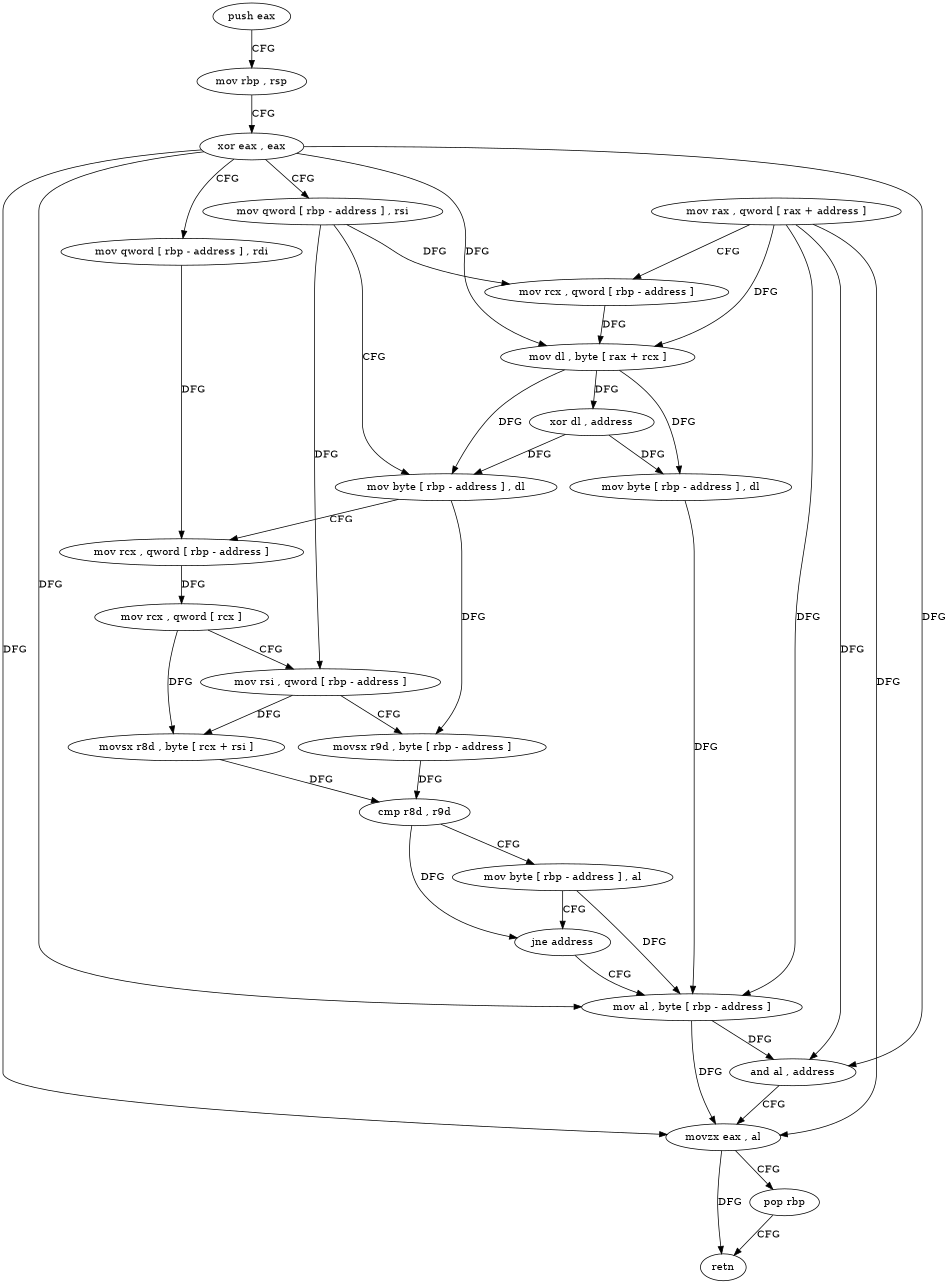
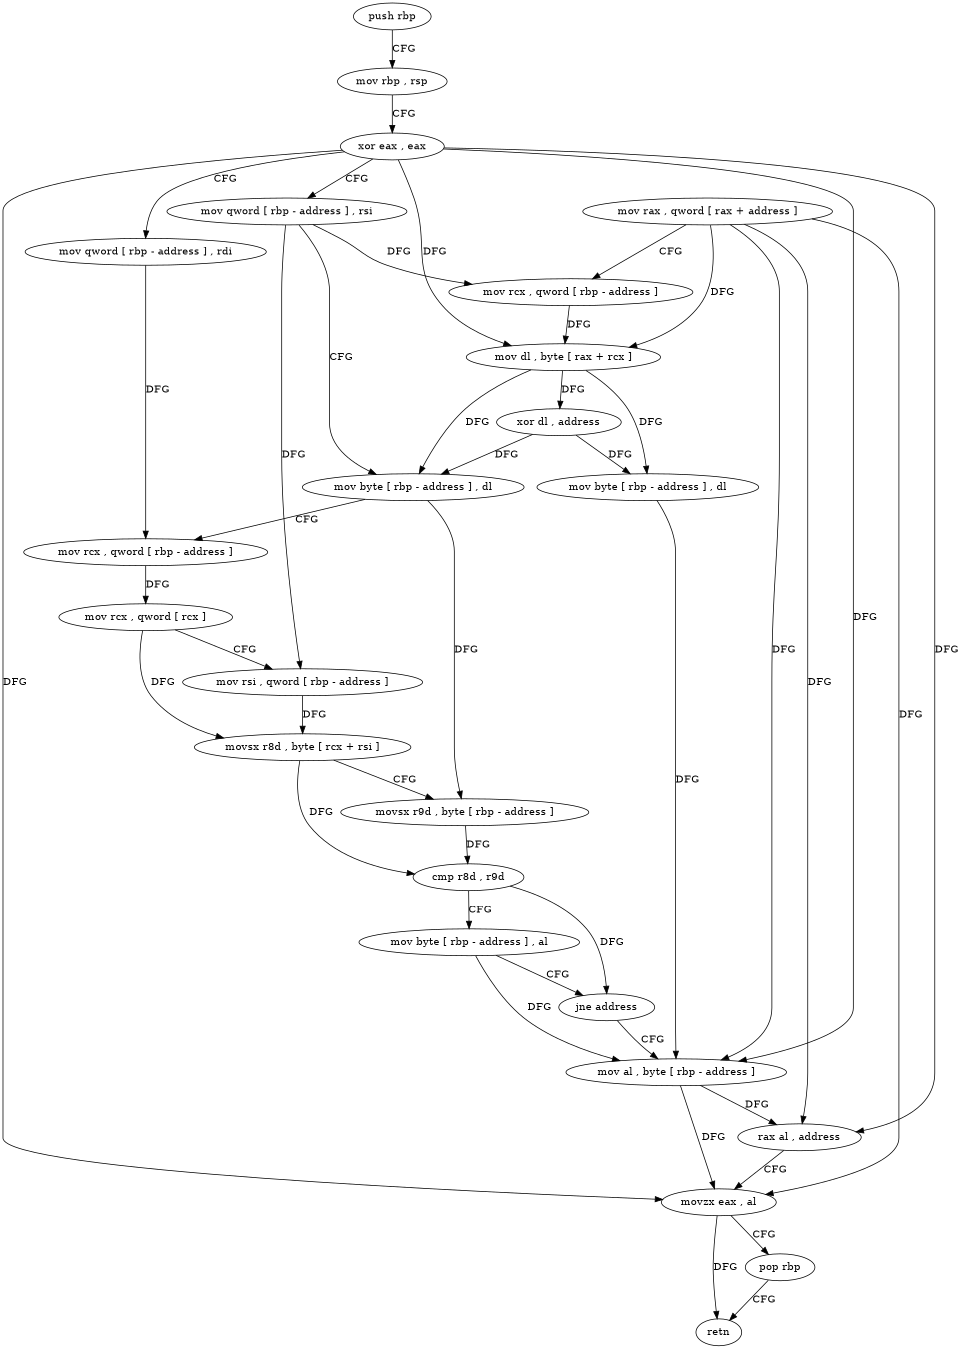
node "push eax": label "push eax" -> "push rbp"
edge "mov rsi , qword [ rbp - address ]" -> "movsx r9d , byte [ rbp - address ]": now "movsx r8d , byte [ rcx + rsi ]" -> "movsx r9d , byte [ rbp - address ]"
node "and al , address": label "and al , address" -> "rax al , address"
